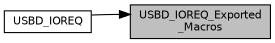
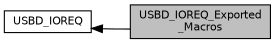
edge "USBD_IOREQ" -> "USBD_IOREQ_Exported _Macros": reversed
